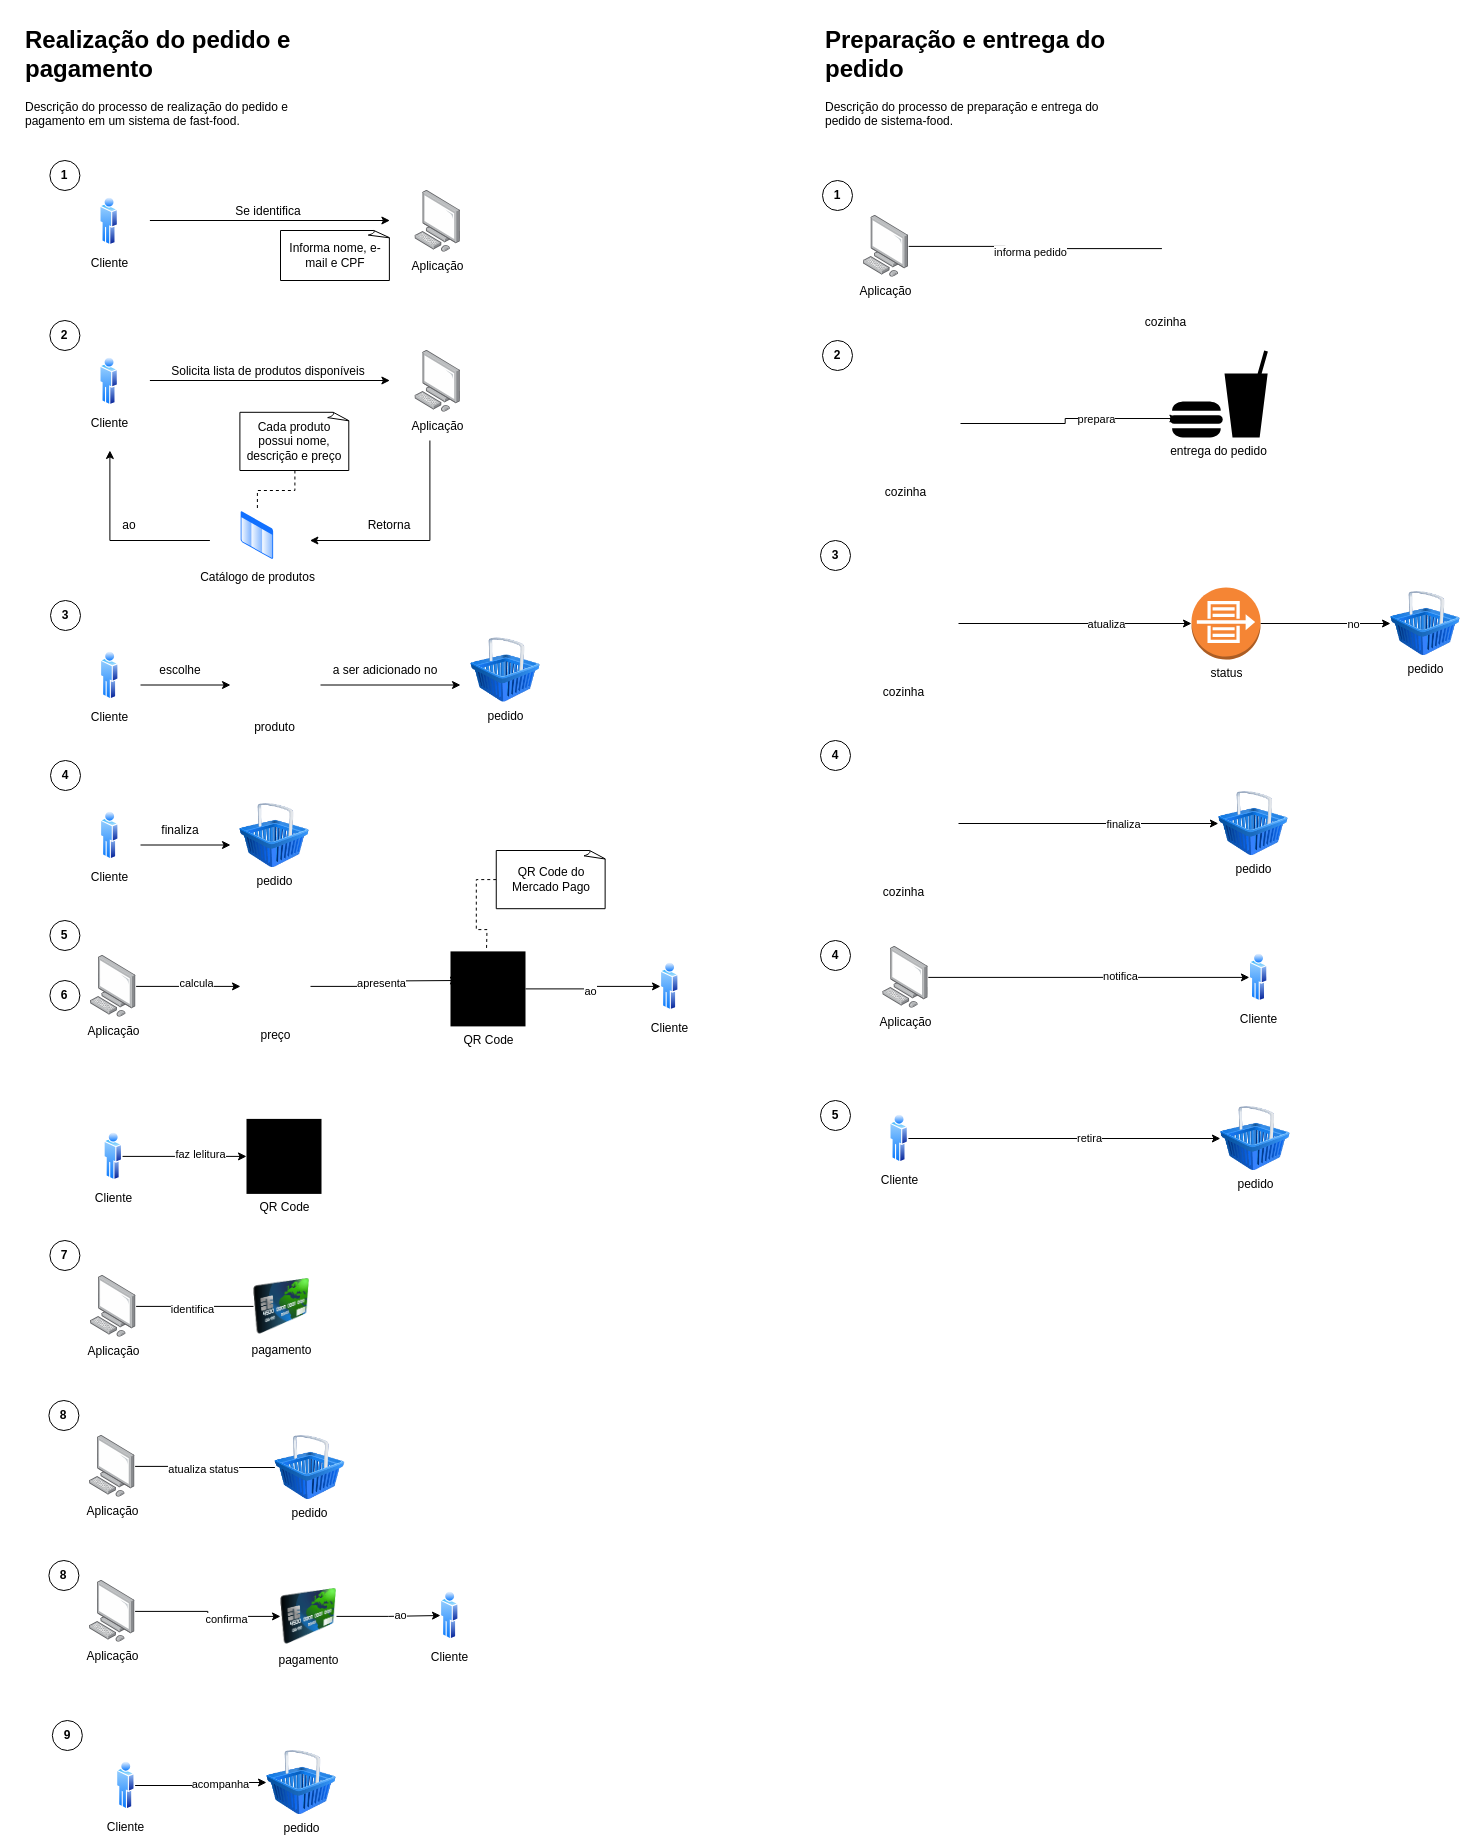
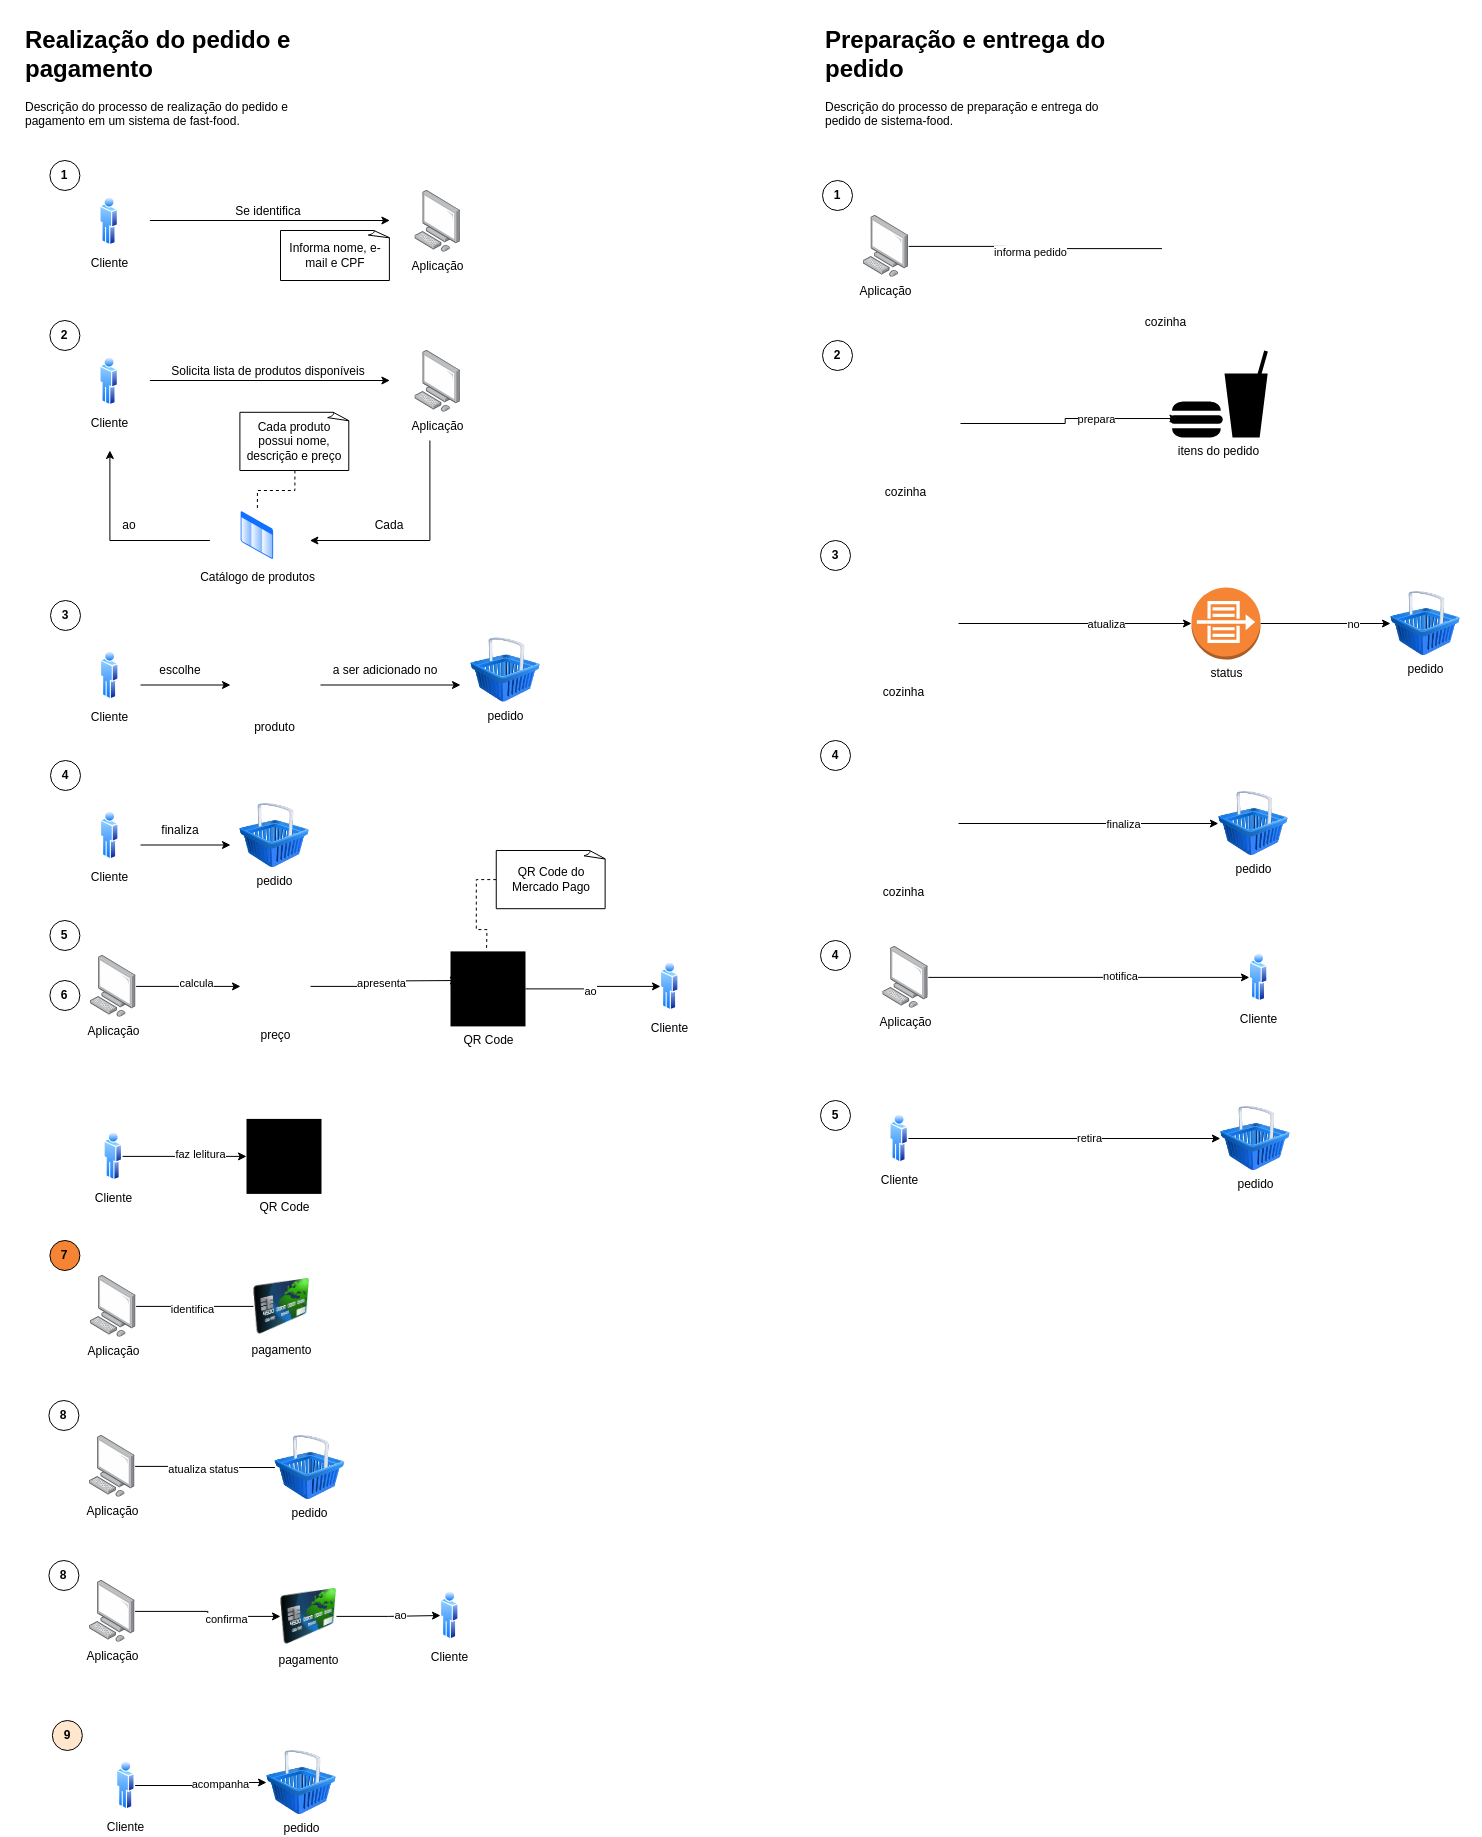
node "entrega do pedido": label "entrega do pedido" -> "itens do pedido"
node "Retorna": label "Retorna" -> "Cada"
node "7": fillcolor #ffffff -> #f58534
node "9": fillcolor #ffffff -> #ffe6cc
